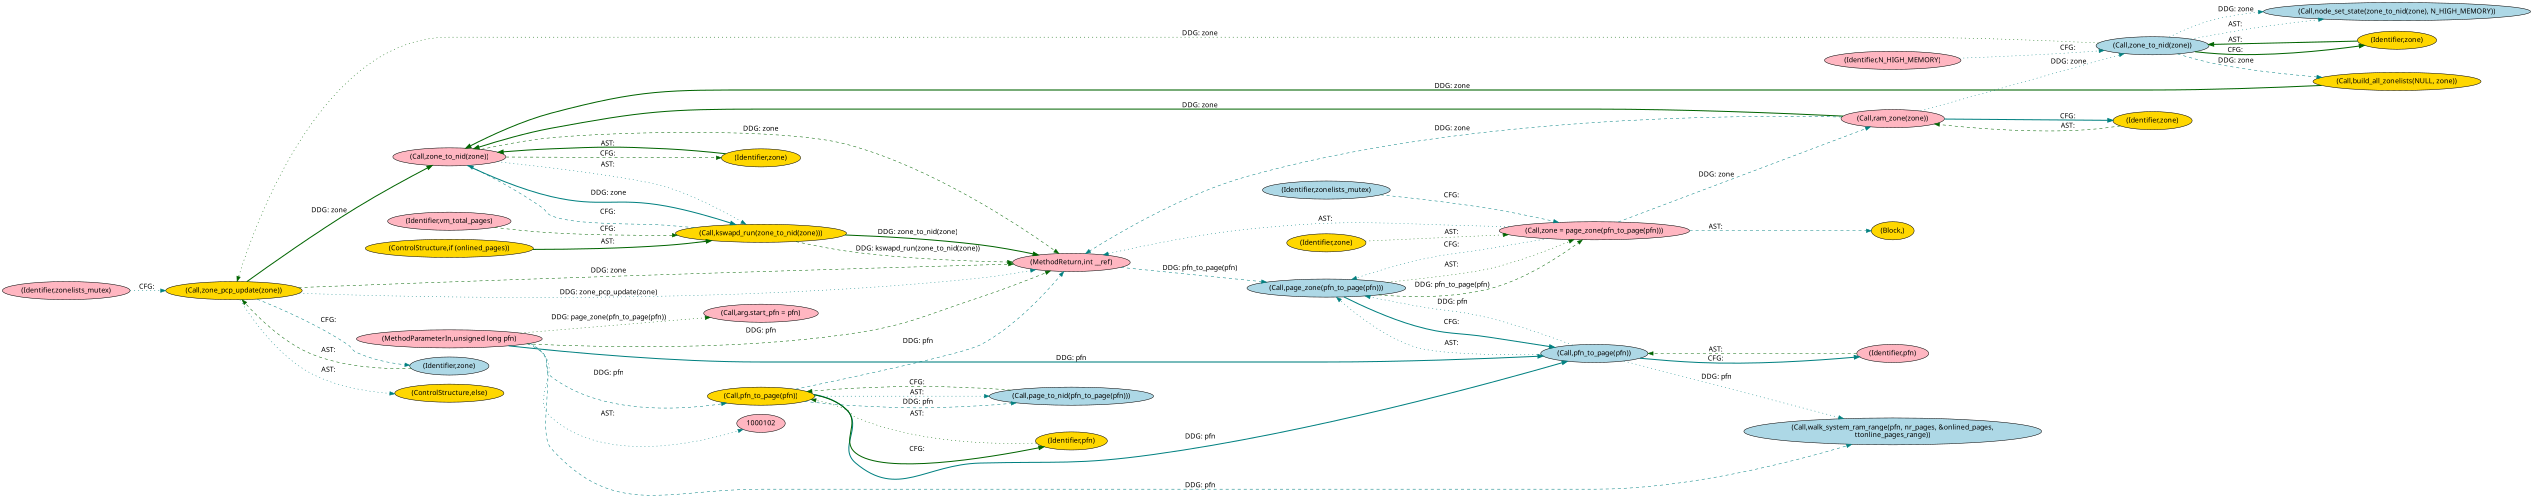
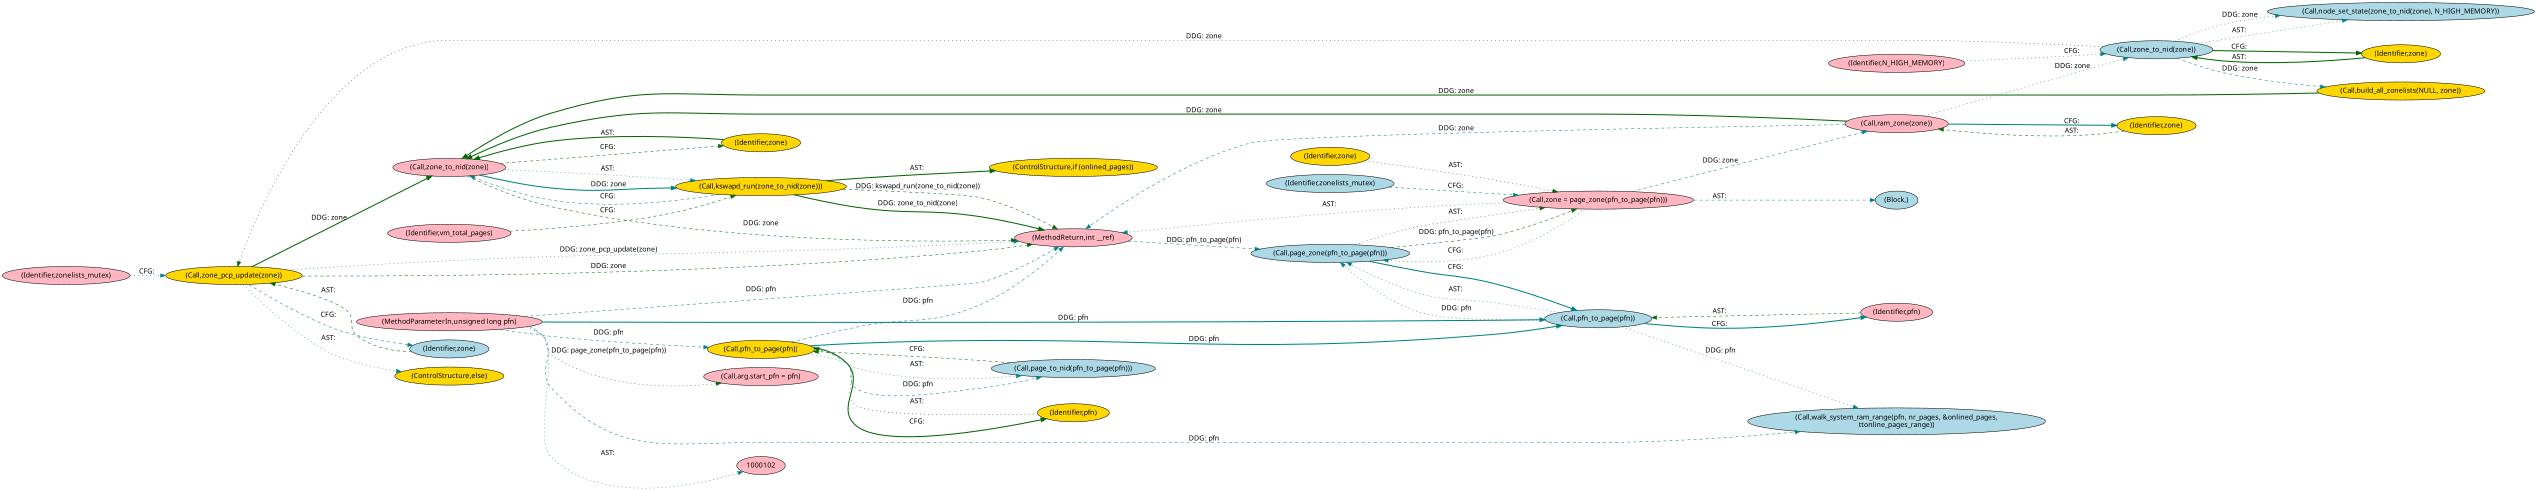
node "(Block,)": fillcolor gold -> lightblue
edge "(ControlStructure,if (onlined_pages))" -> "(Call,kswapd_run(zone_to_nid(zone)))": reversed
edge "(MethodParameterIn,unsigned long pfn)" -> "(MethodReturn,int __ref)": color darkgreen -> teal
